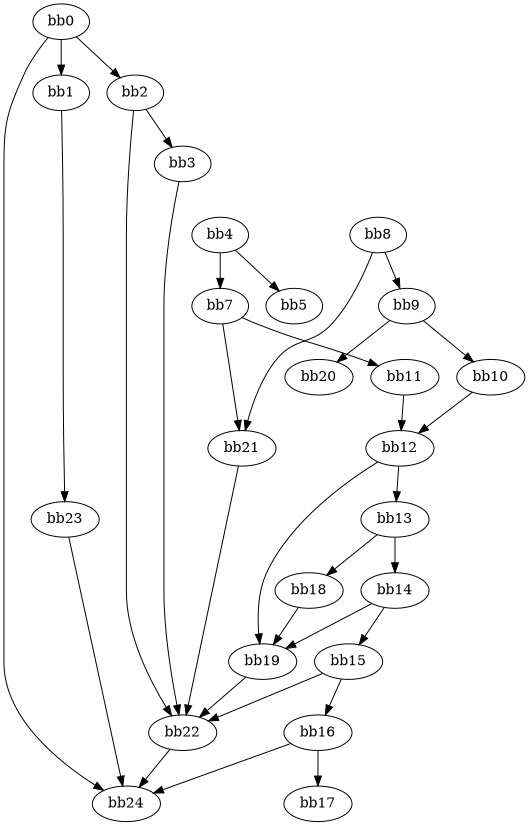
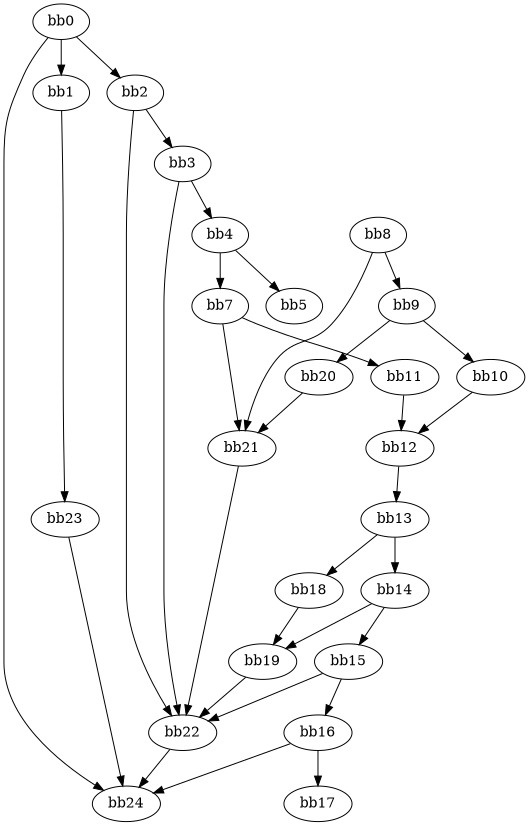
edge "bb3" -> "bb4": added
edge "bb20" -> "bb21": added
edge "bb12" -> "bb19": removed
